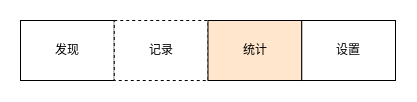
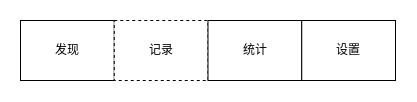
node "统计": fillcolor #ffe6cc -> #ffffff
